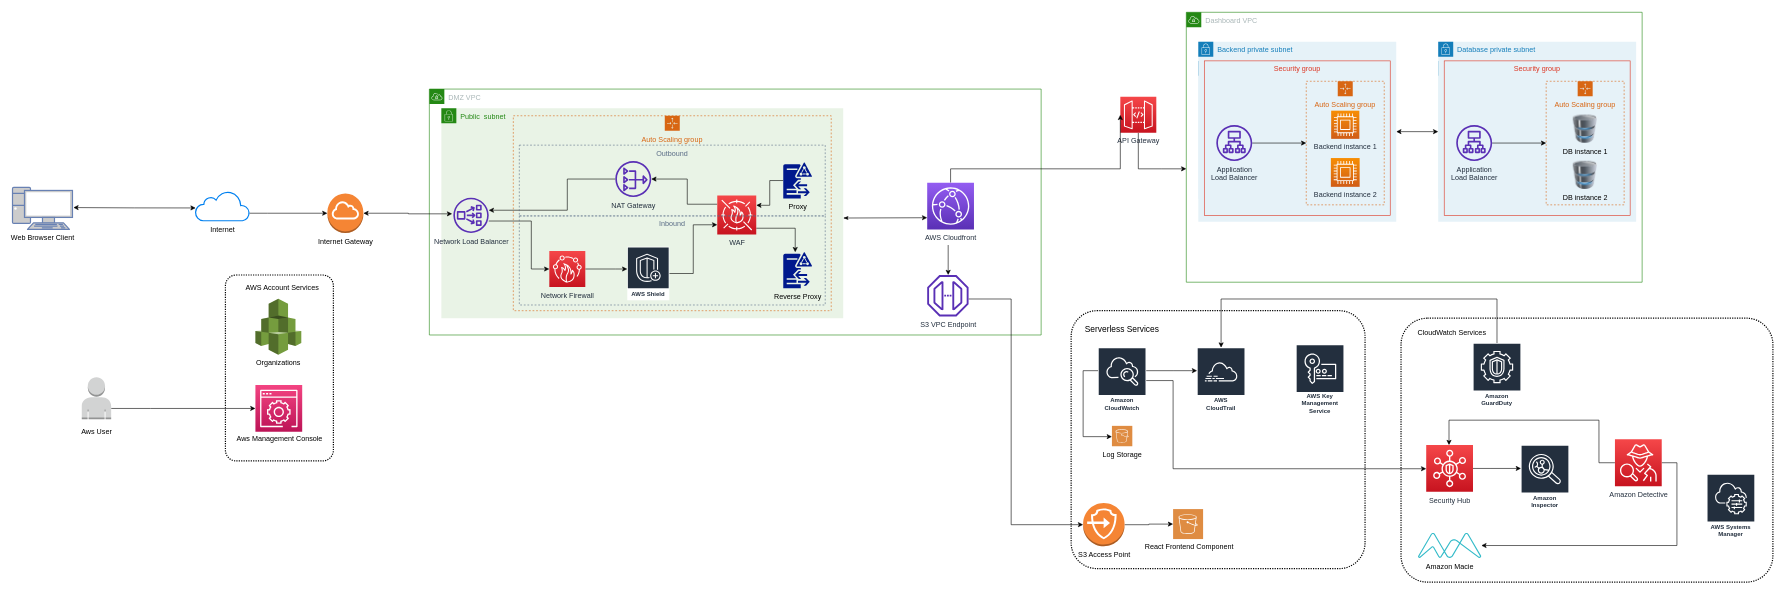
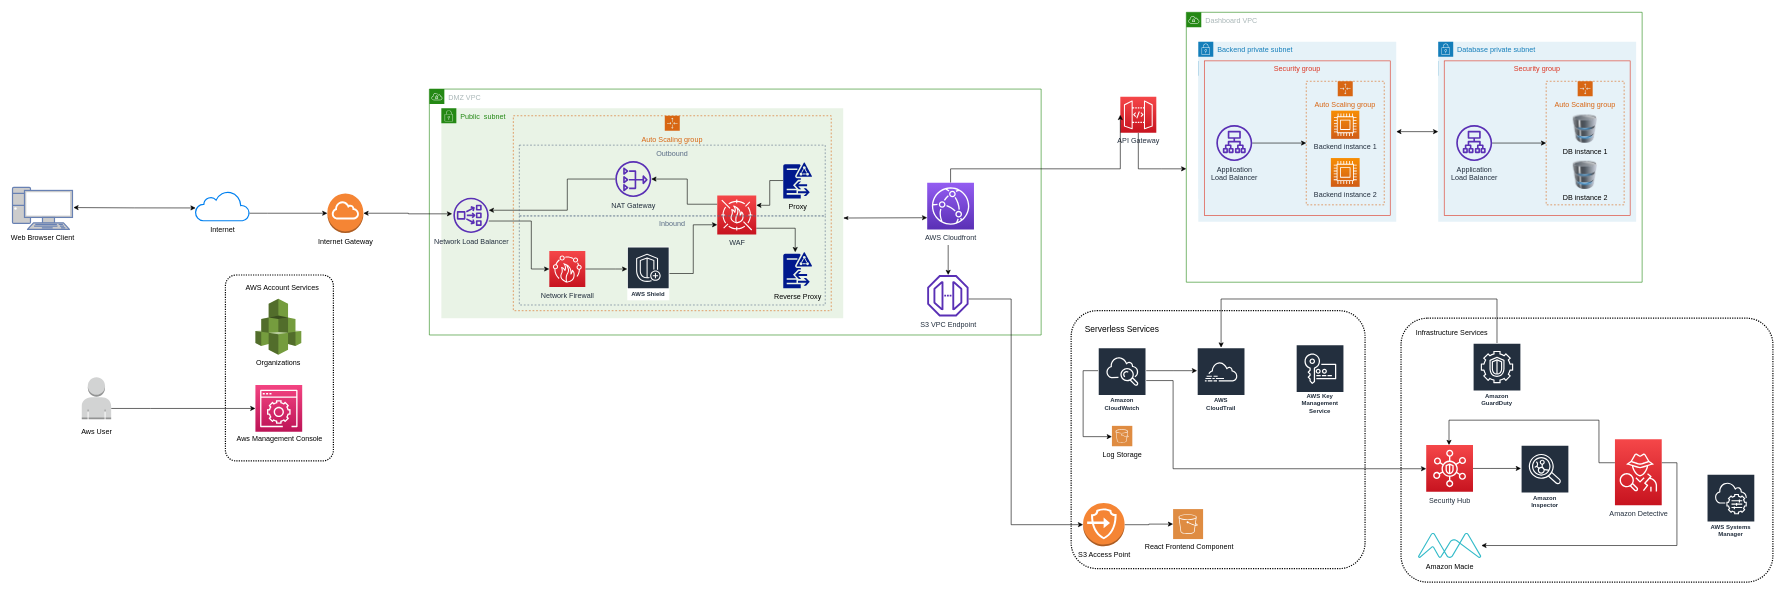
node "CloudWatch Services": label "CloudWatch Services" -> "Infrastructure Services"
node "Amazon Detective": size 47x47 -> 47x66
